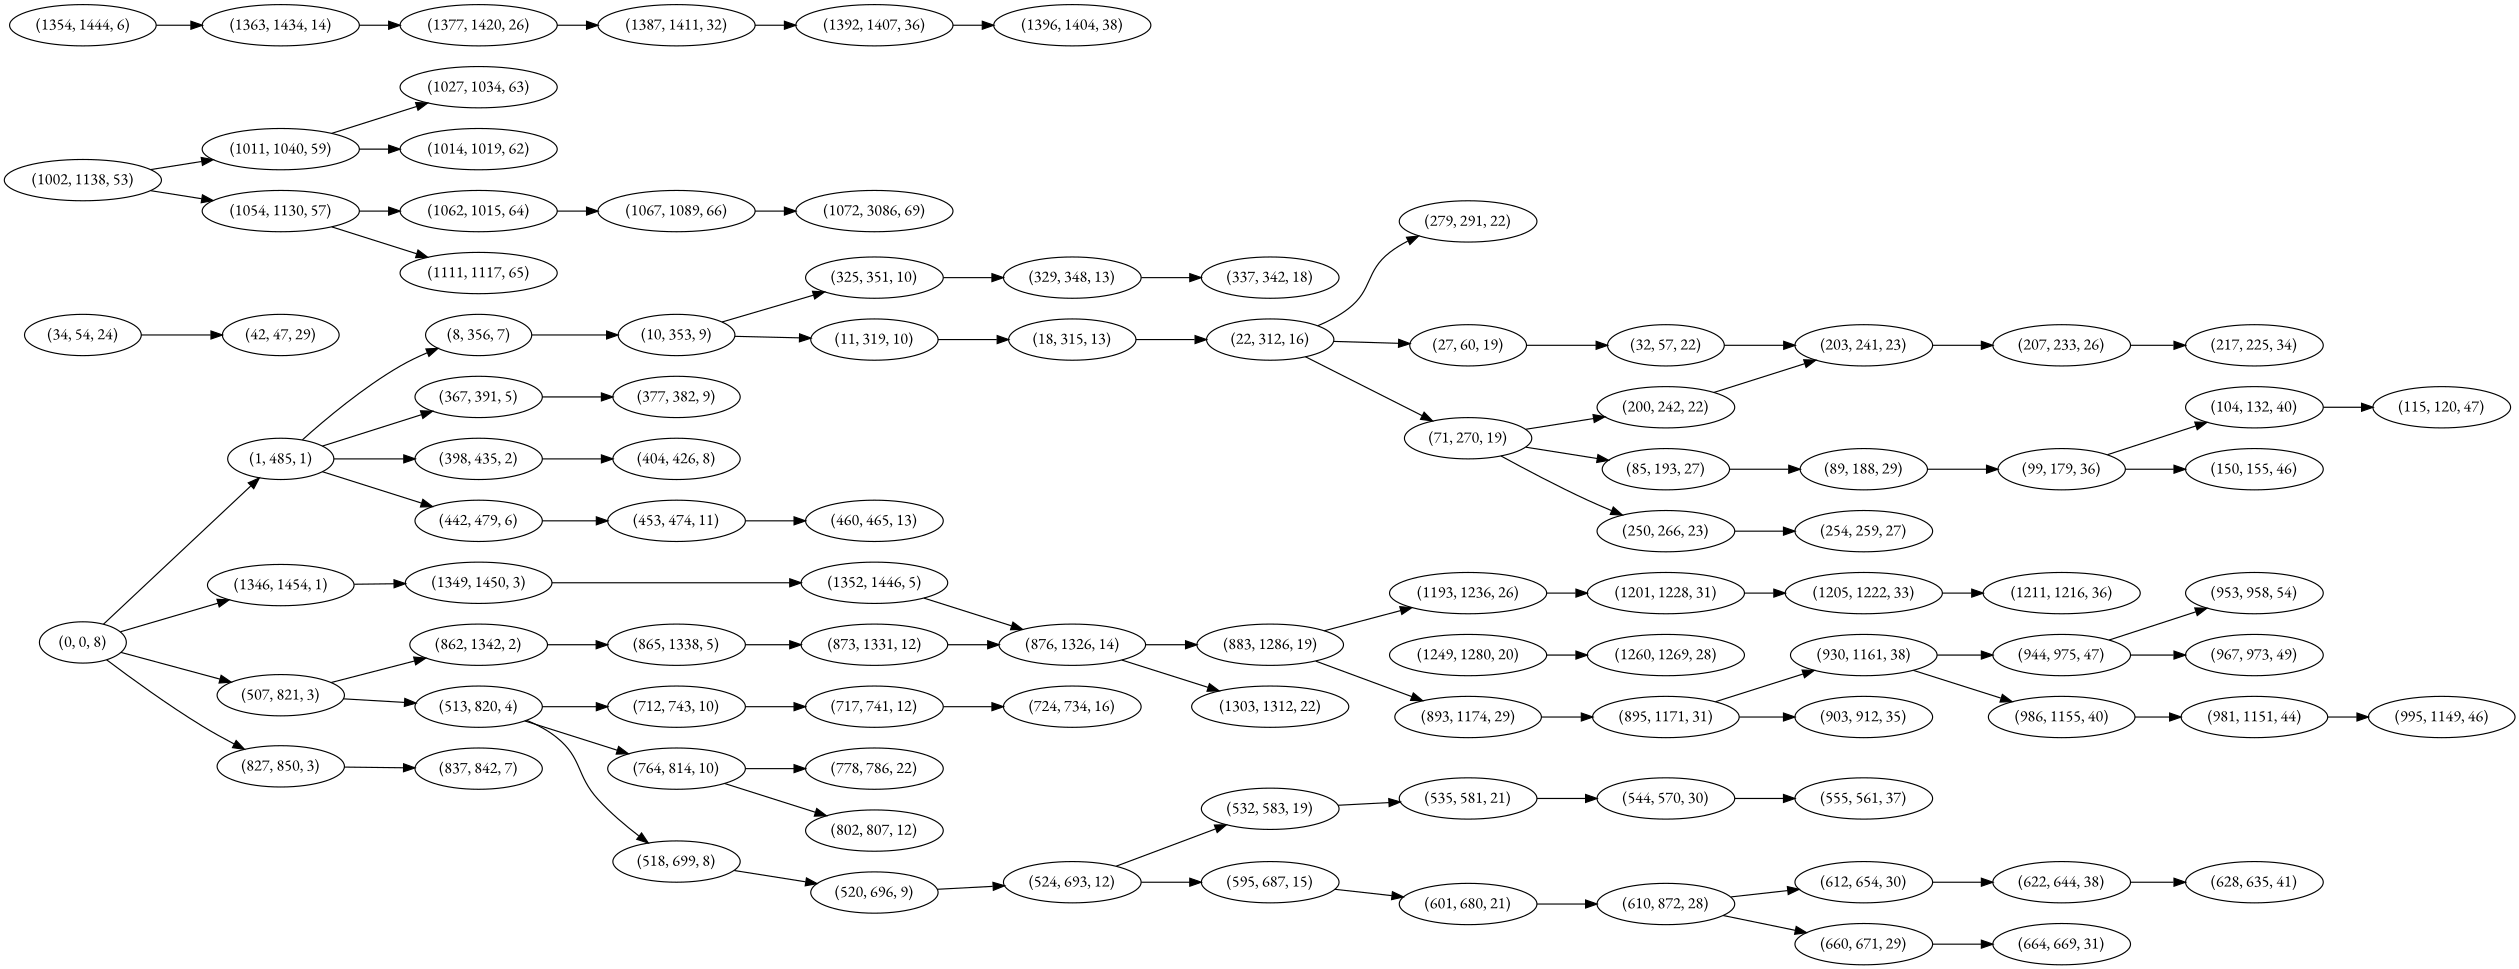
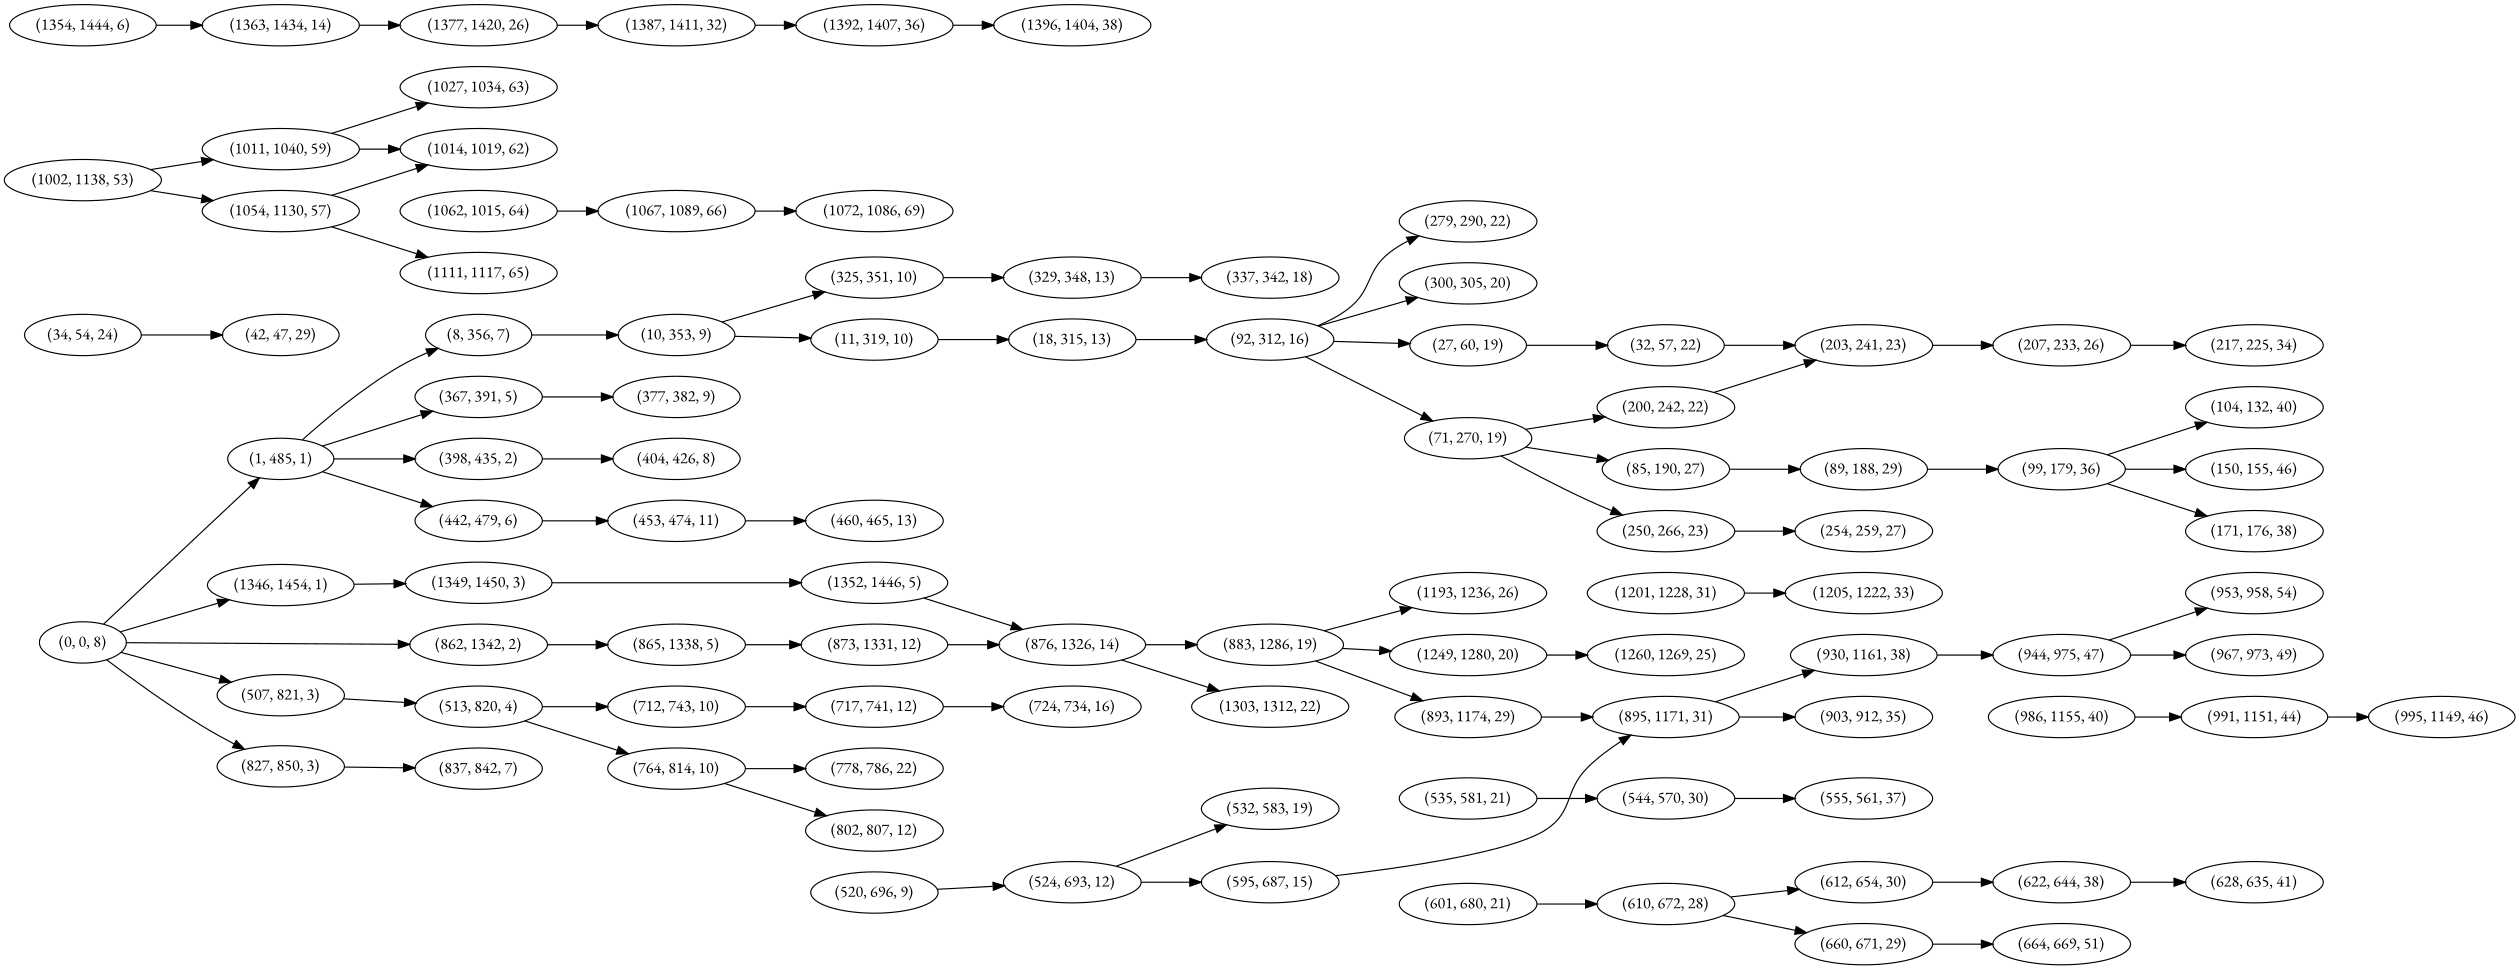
edge "(1054, 1130, 57)" -> "(1062, 1015, 64)": now "(1054, 1130, 57)" -> "(1014, 1019, 62)"
node "(1072, 3086, 69)": label "(1072, 3086, 69)" -> "(1072, 1086, 69)"
node "(279, 291, 22)": label "(279, 291, 22)" -> "(279, 290, 22)"
node "(300, 305, 20)": added
node "(22, 312, 16)": label "(22, 312, 16)" -> "(92, 312, 16)"
node "(115, 120, 47)": removed
node "(85, 193, 27)": label "(85, 193, 27)" -> "(85, 190, 27)"
node "(171, 176, 38)": added
edge "(1193, 1236, 26)" -> "(1201, 1228, 31)": removed
node "(1211, 1216, 36)": removed
edge "(883, 1286, 19)" -> "(1249, 1280, 20)": added
node "(1260, 1269, 28)": label "(1260, 1269, 28)" -> "(1260, 1269, 25)"
edge "(507, 821, 3)" -> "(862, 1342, 2)": now "(0, 0, 8)" -> "(862, 1342, 2)"
edge "(930, 1161, 38)" -> "(986, 1155, 40)": removed
node "(981, 1151, 44)": label "(981, 1151, 44)" -> "(991, 1151, 44)"
edge "(532, 583, 19)" -> "(535, 581, 21)": removed
node "(518, 699, 8)": removed
edge "(595, 687, 15)" -> "(601, 680, 21)": now "(595, 687, 15)" -> "(895, 1171, 31)"
node "(610, 872, 28)": label "(610, 872, 28)" -> "(610, 672, 28)"
node "(664, 669, 31)": label "(664, 669, 31)" -> "(664, 669, 51)"
